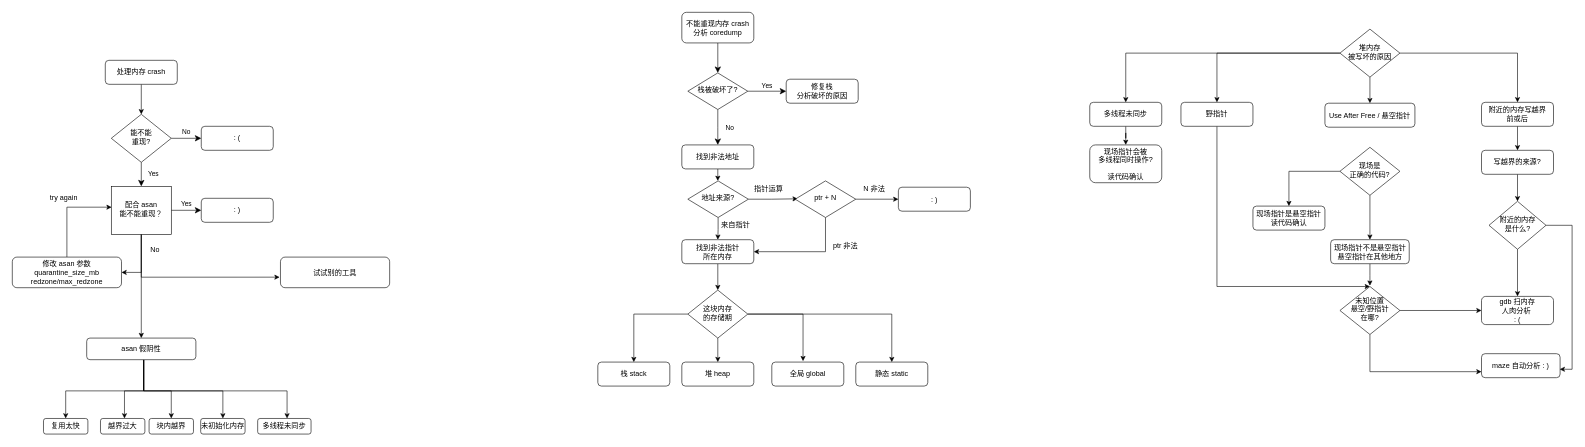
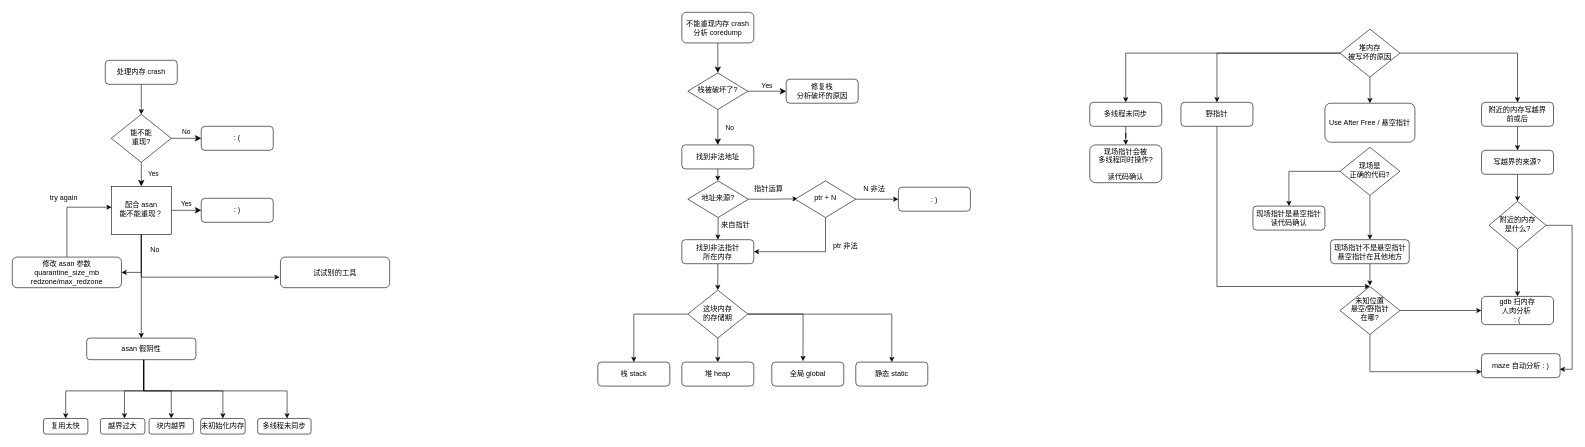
node "Use After Free / 悬空指针": size 90x24 -> 90x39
